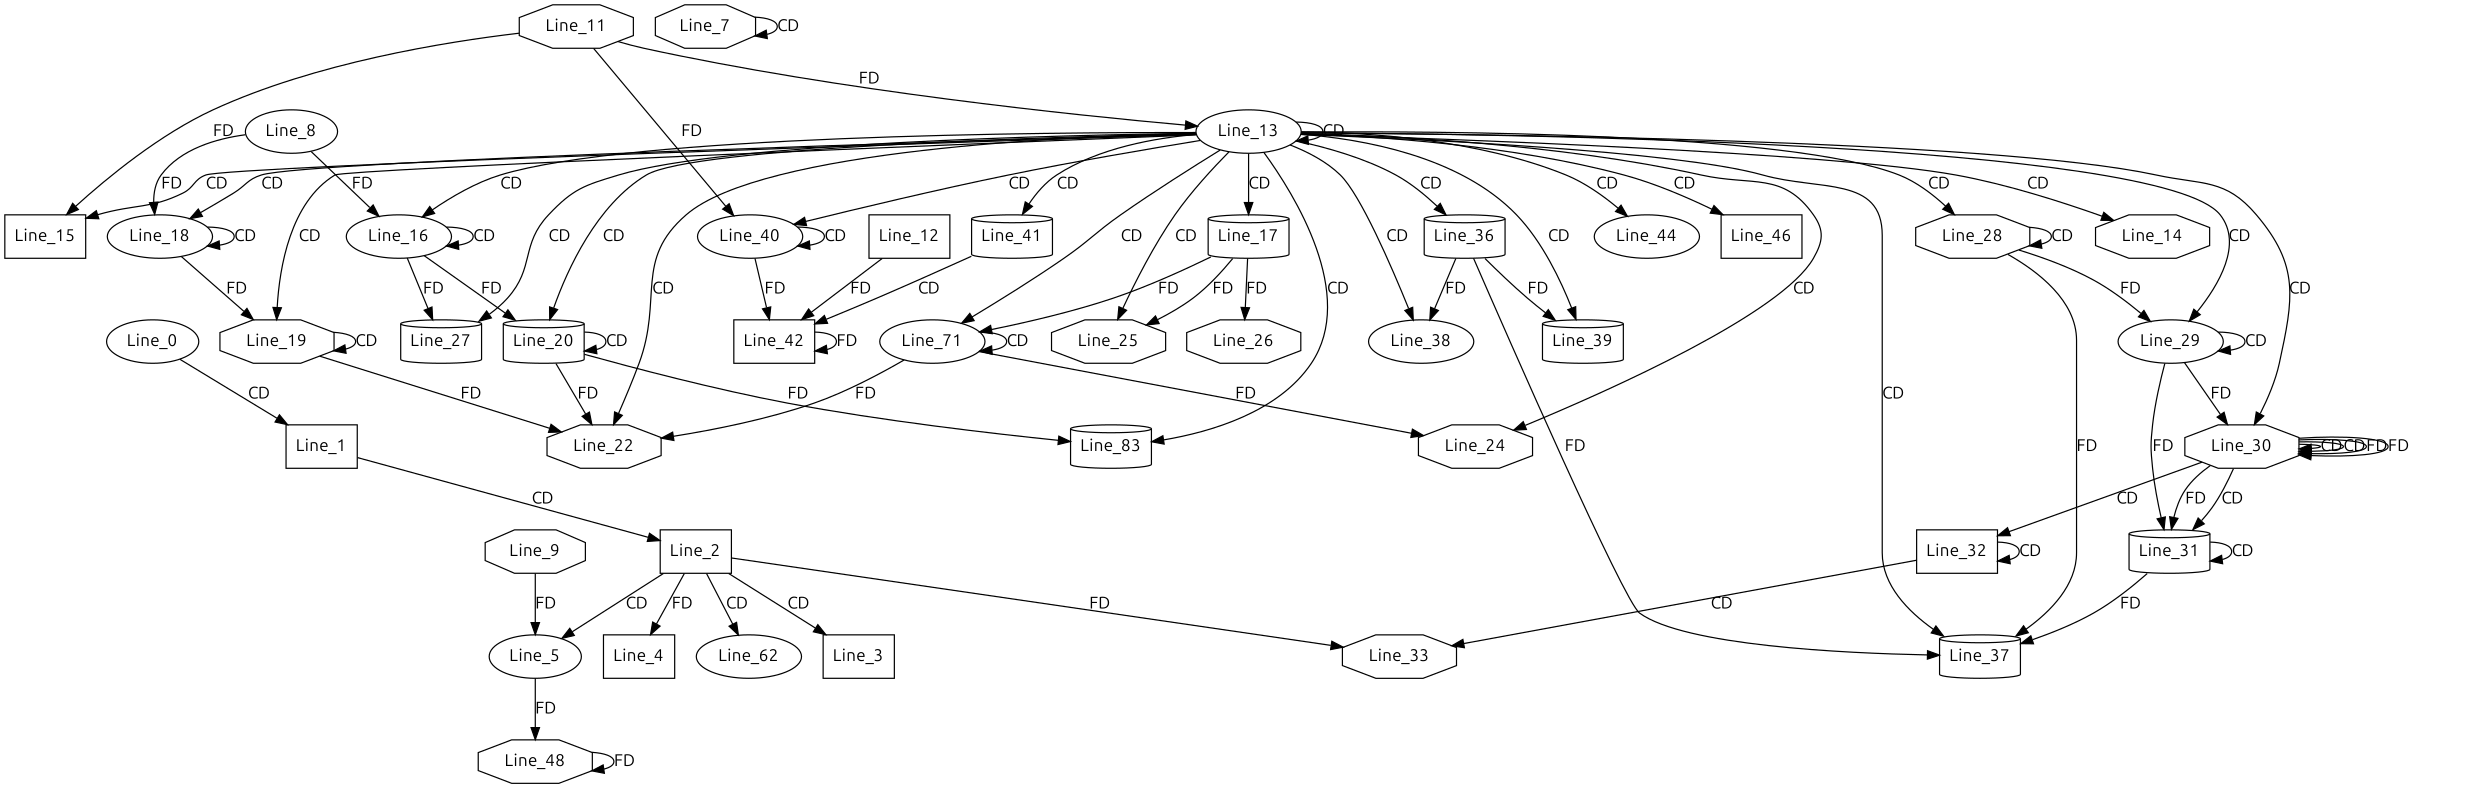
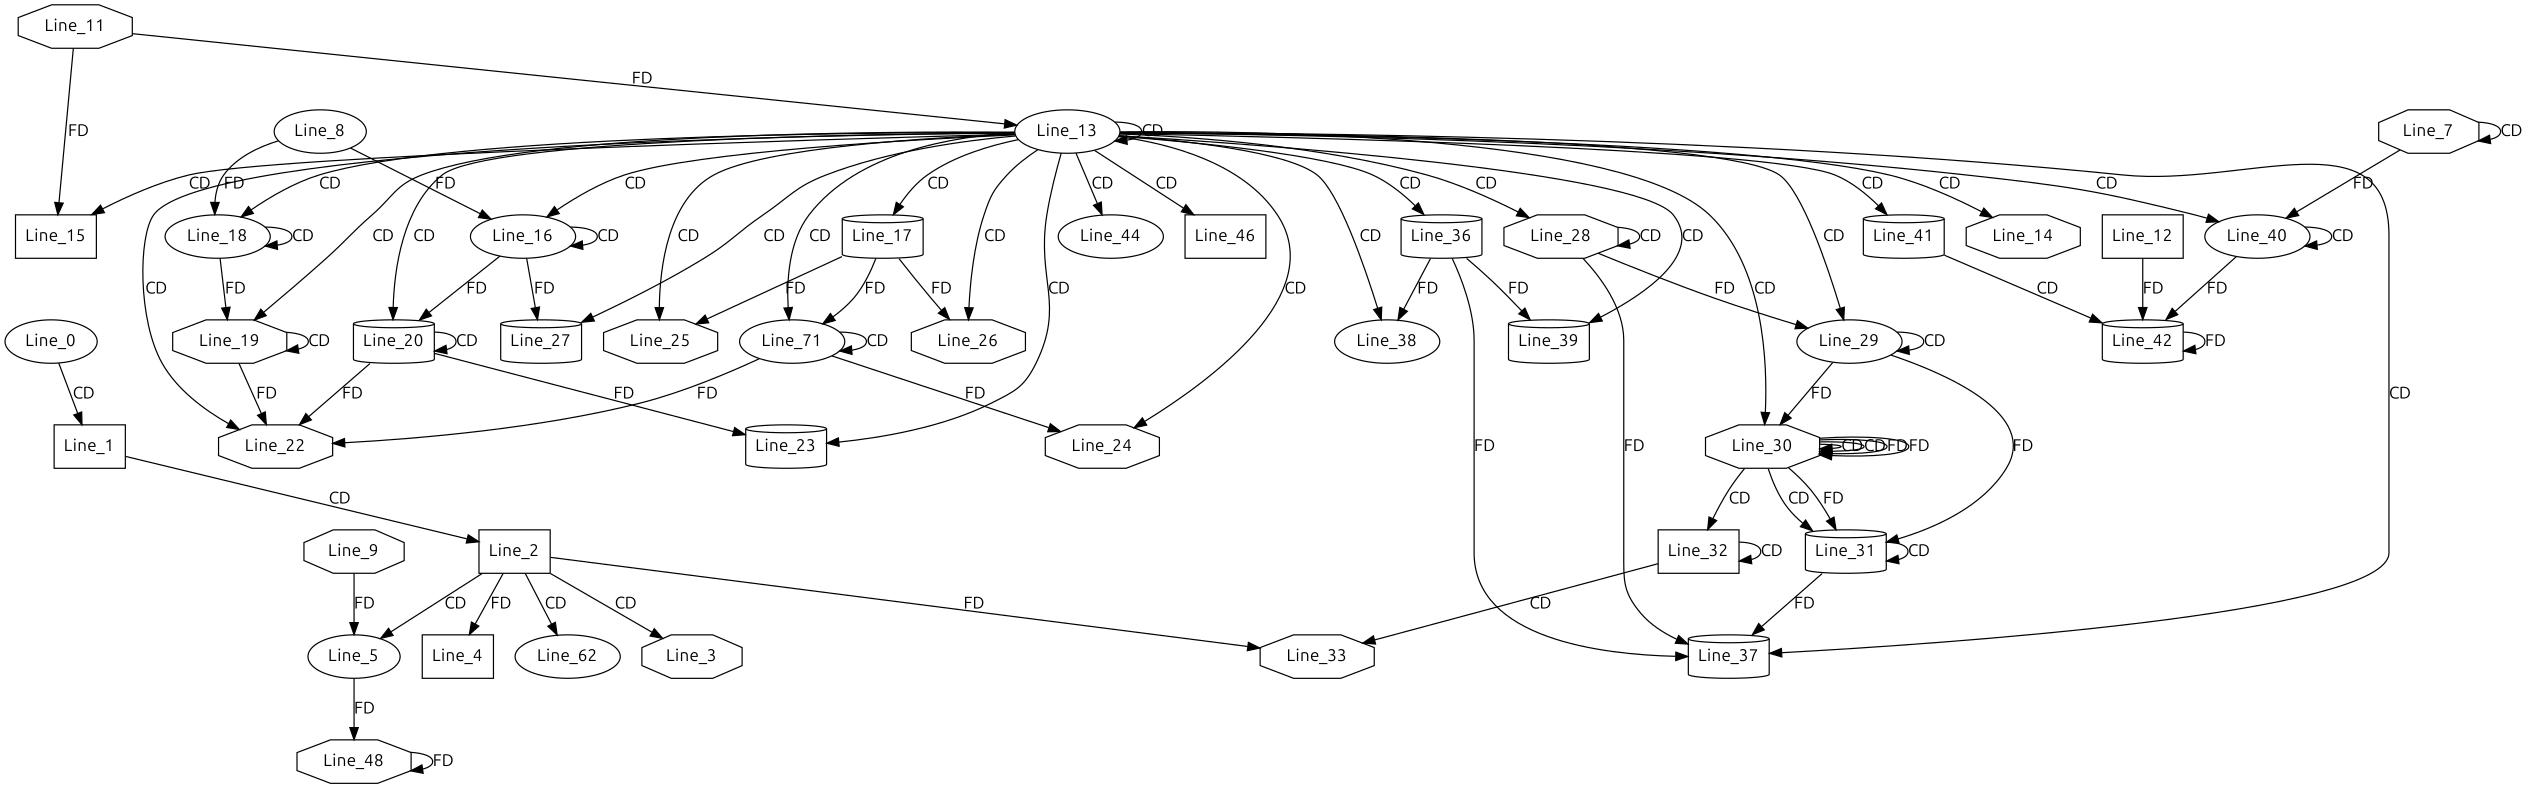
edge "Line_11" -> "Line_40": now "Line_7" -> "Line_40"
edge "Line_13" -> "Line_26": added, label "CD"
node "Line_42": shape box -> cylinder
node "Line_83": label "Line_83" -> "Line_23"
node "Line_3": shape box -> octagon
